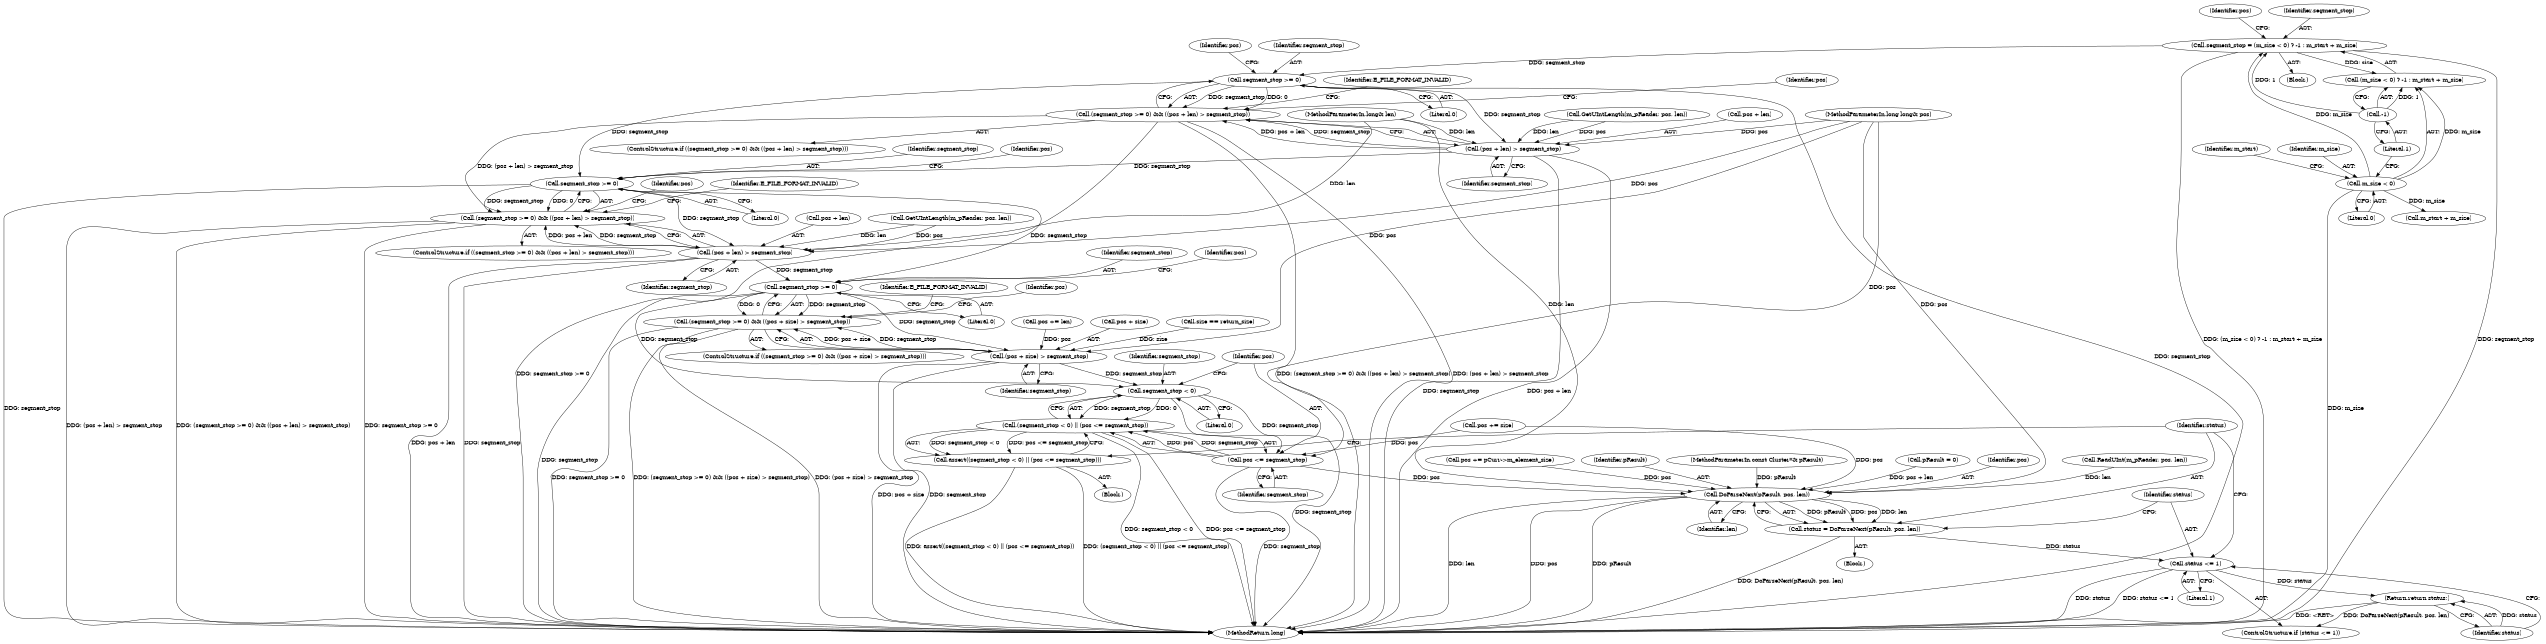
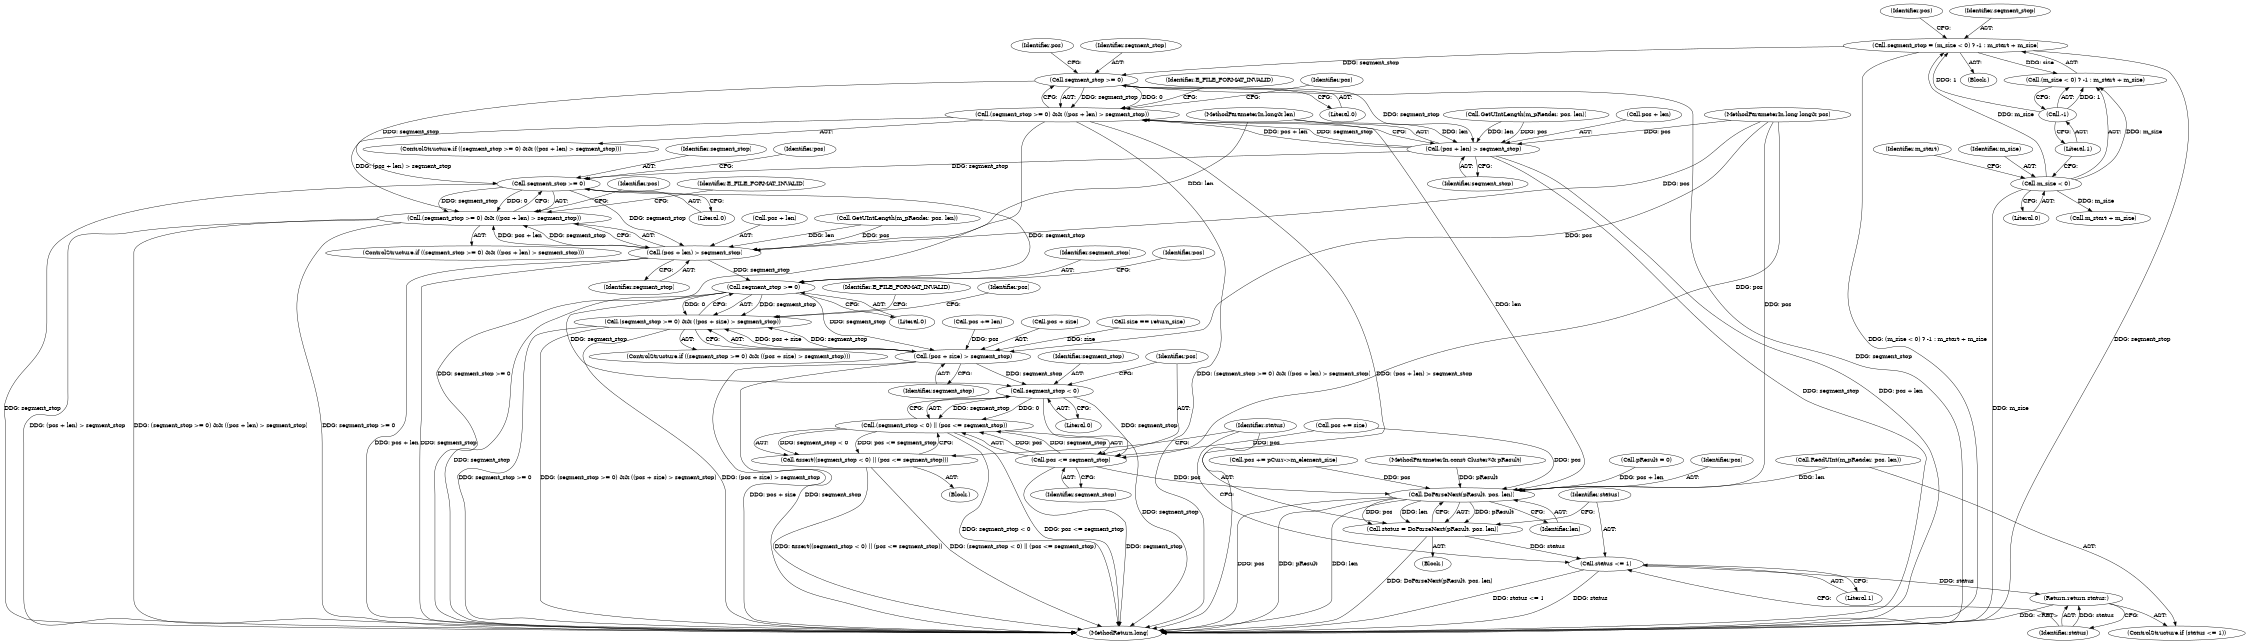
node "(Identifier,pResult)": removed
edge "(Call,status <= 1)" -> "(ControlStructure,if (status <= 1))": now "(Call,ReadUInt(m_pReader, pos, len))" -> "(ControlStructure,if (status <= 1))"
edge "(Return,return status;)" -> "(ControlStructure,if (status <= 1))": label "DDG: DoParseNext(pResult, pos, len)" -> "AST: "
